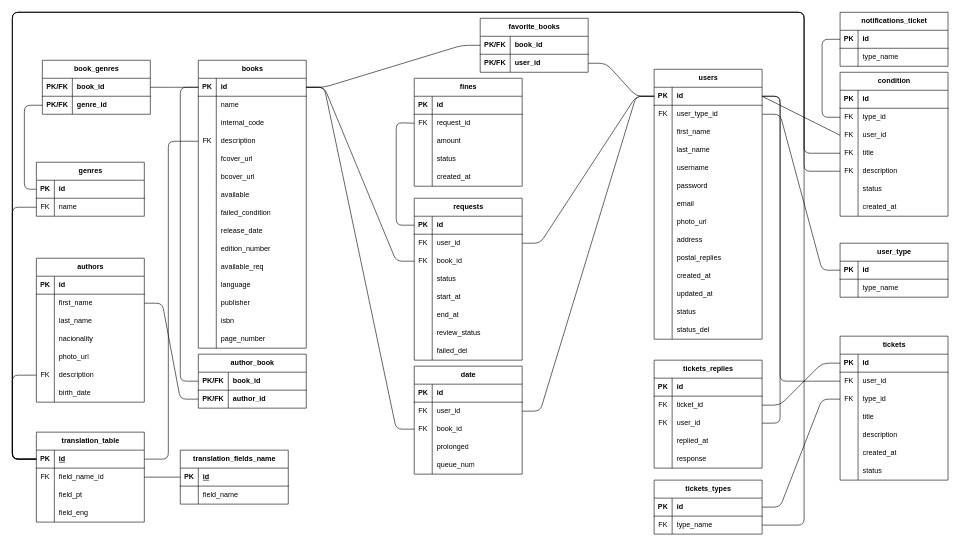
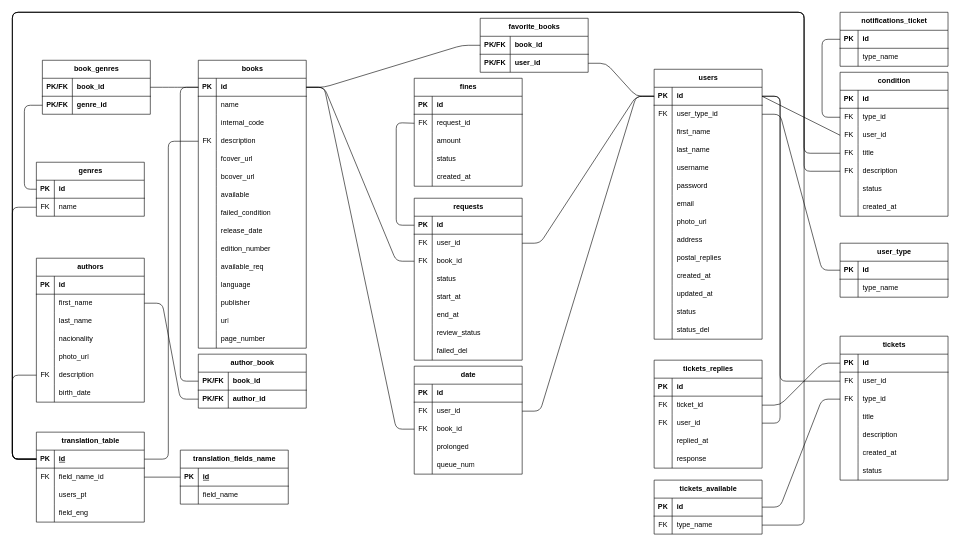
node "isbn": label "isbn" -> "url"
node "tickets_types": label "tickets_types" -> "tickets_available"
node "field_pt": label "field_pt" -> "users_pt"
